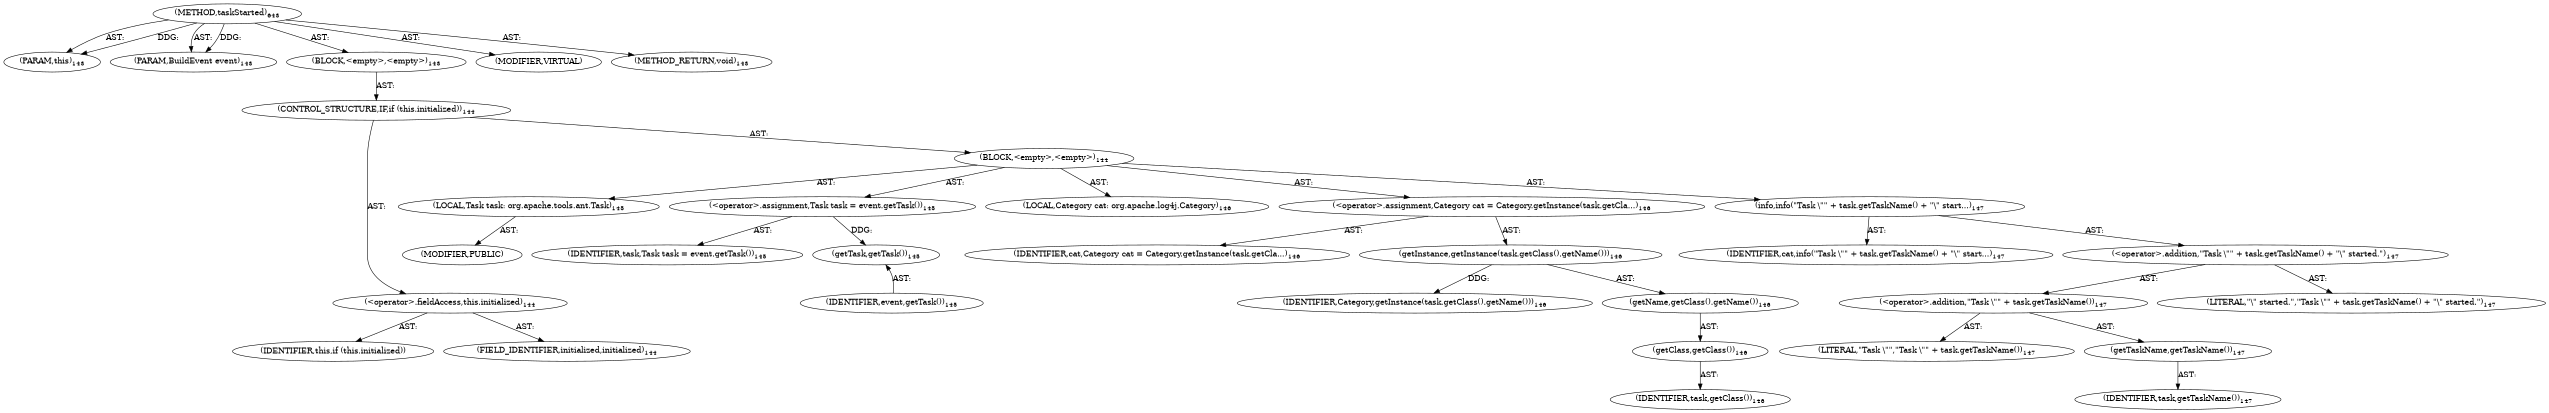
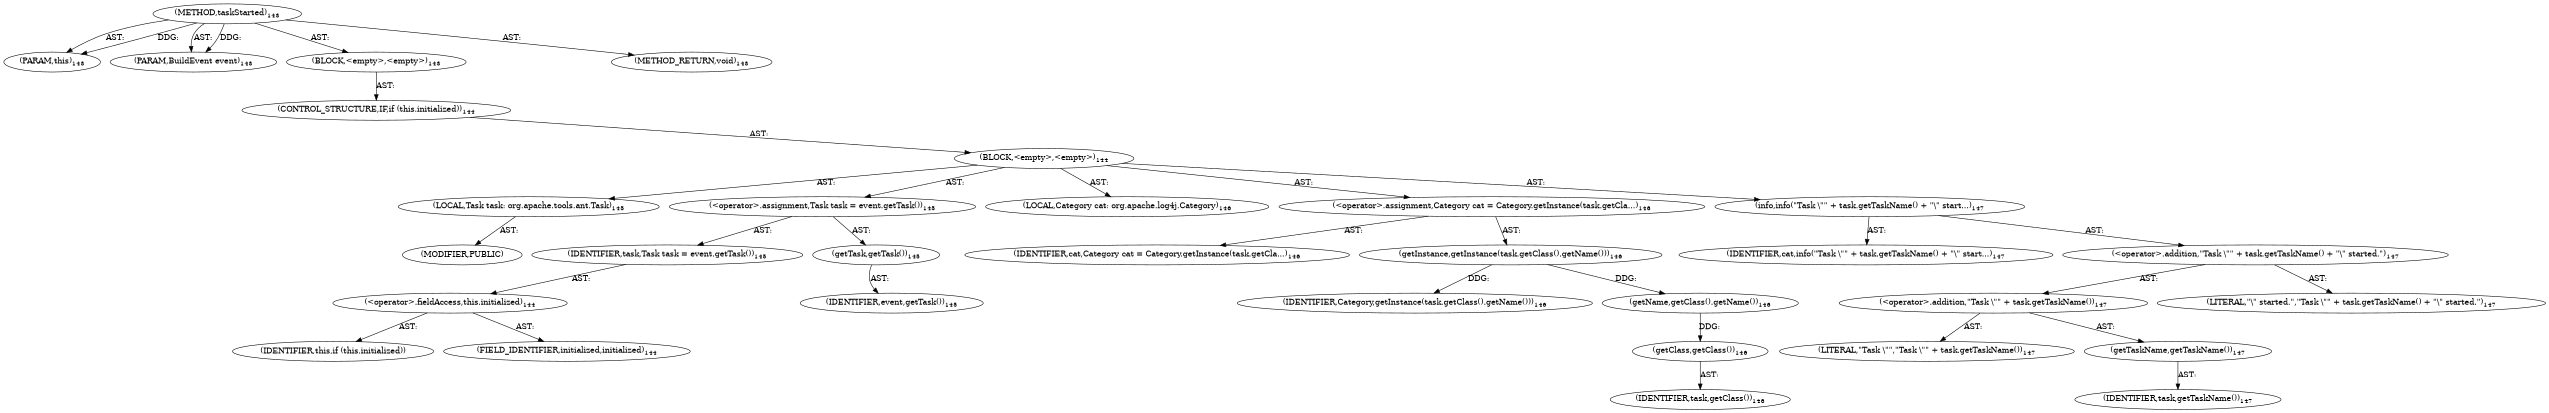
node "(METHOD,taskStarted)": text "643" -> "143"
node "(MODIFIER,VIRTUAL)": removed
edge "(CONTROL_STRUCTURE,IF,if (this.initialized))" -> "(<operator>.fieldAccess,this.initialized)": now "(IDENTIFIER,task,Task task = event.getTask())" -> "(<operator>.fieldAccess,this.initialized)"
edge "(<operator>.assignment,Task task = event.getTask())" -> "(getTask,getTask())": label "DDG: " -> "AST: "
edge "(getInstance,getInstance(task.getClass().getName()))" -> "(getName,getClass().getName())": label "AST: " -> "DDG: "
edge "(IDENTIFIER,event,getTask())" -> "(getTask,getTask())": reversed
edge "(getName,getClass().getName())" -> "(getClass,getClass())": label "AST: " -> "DDG: "
